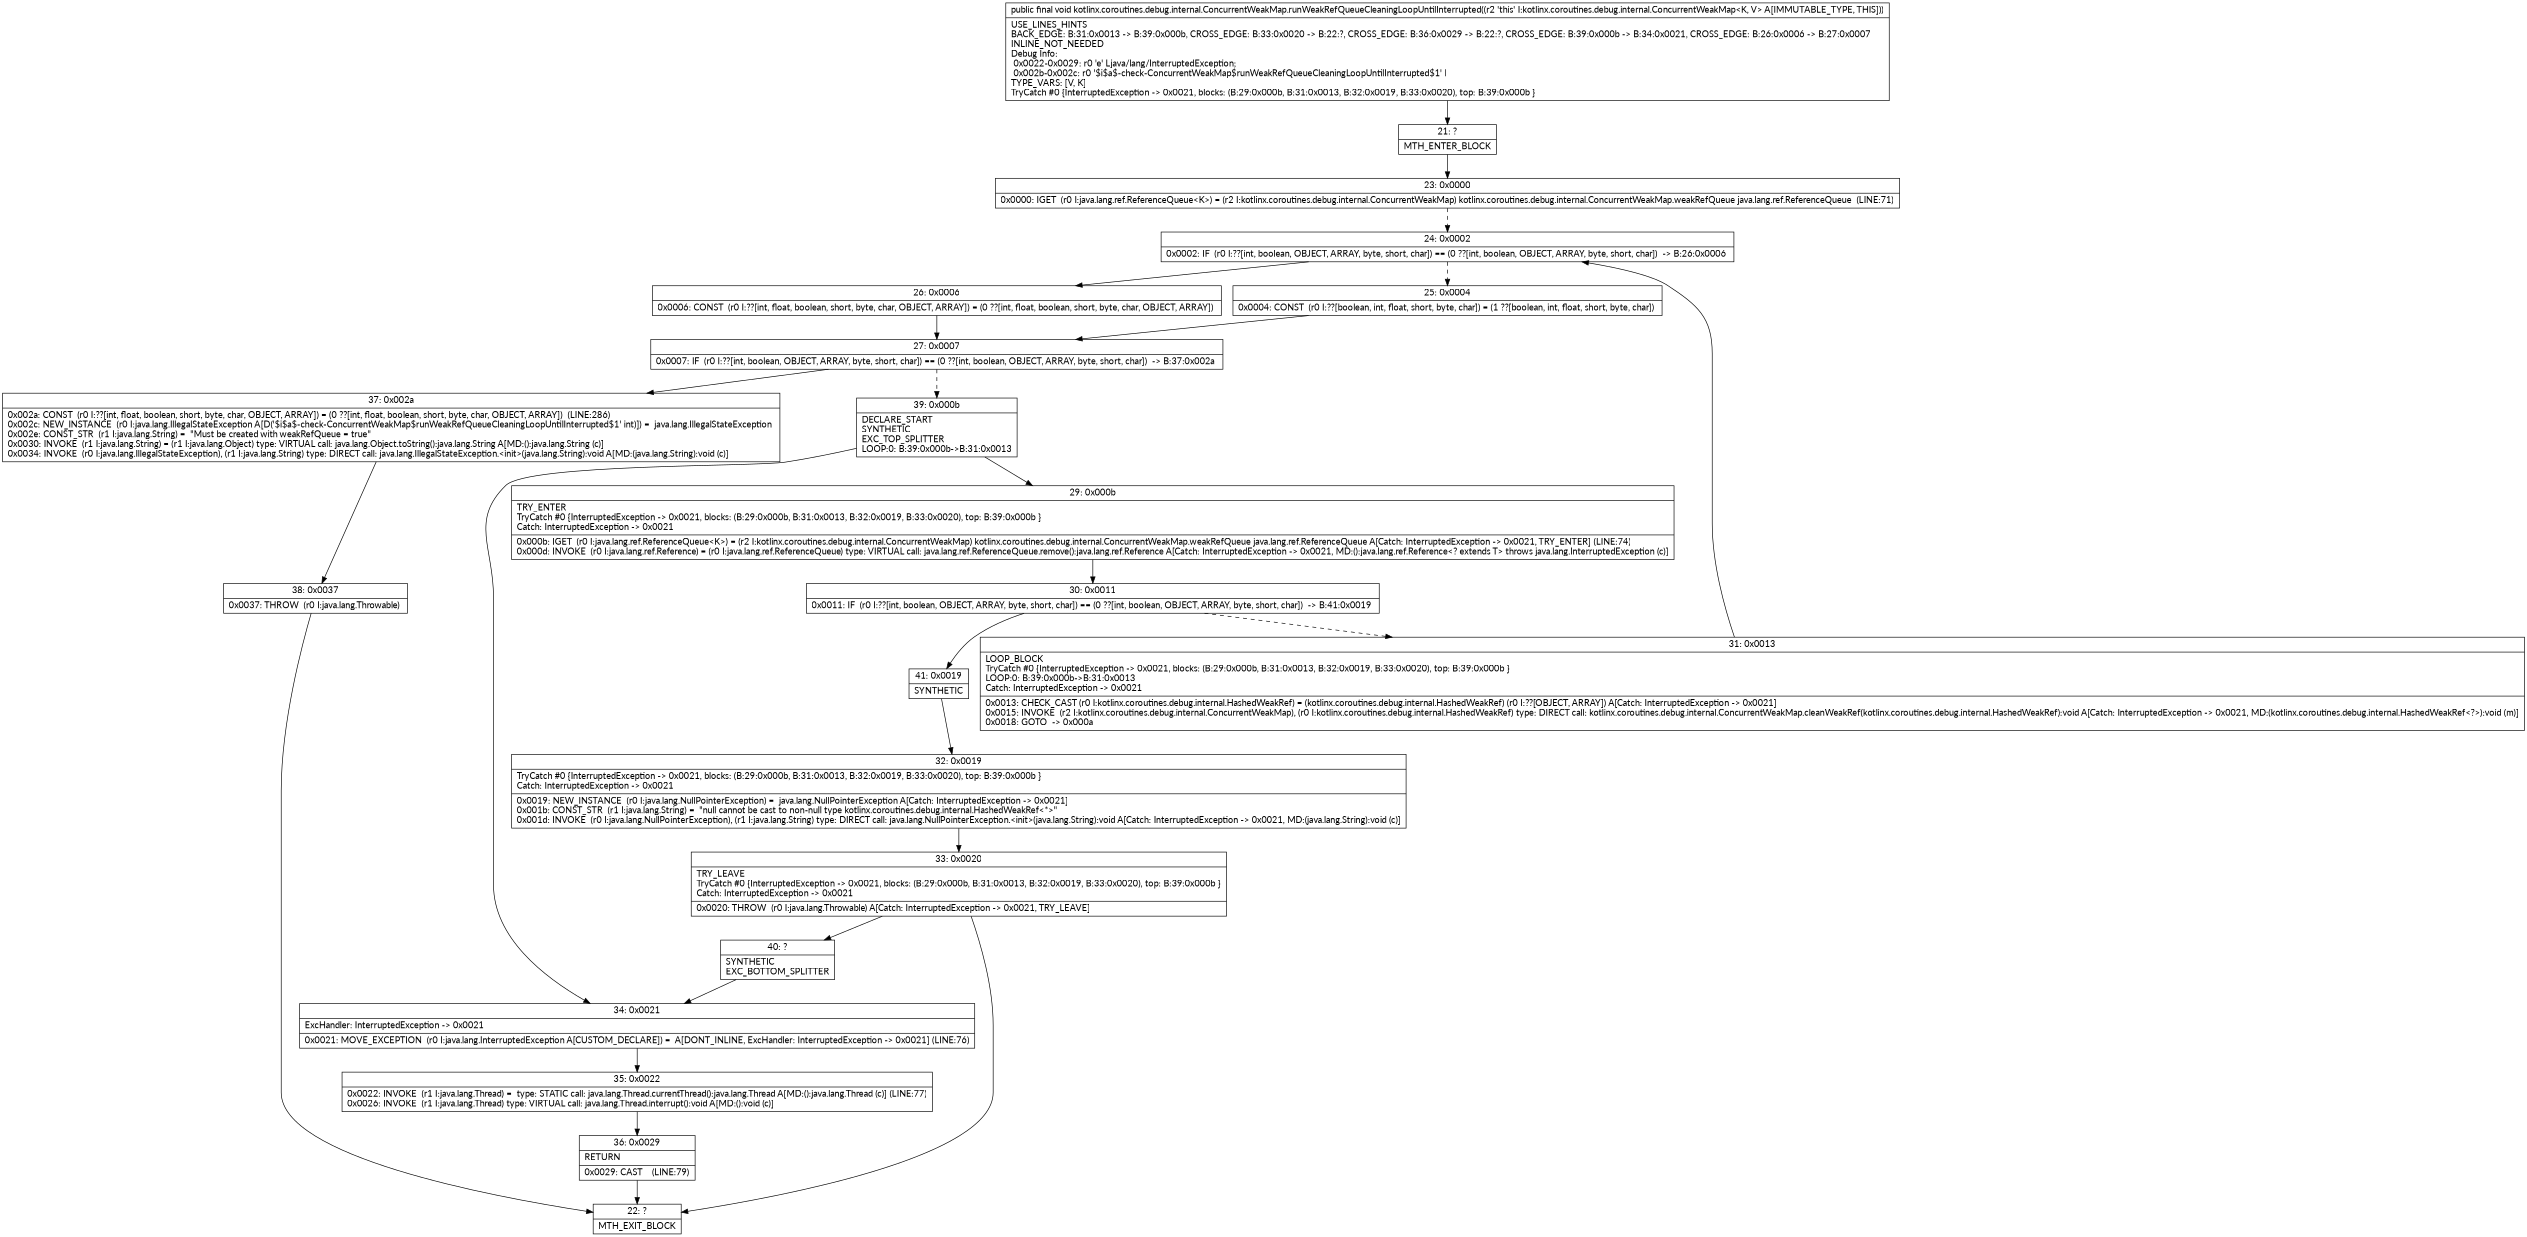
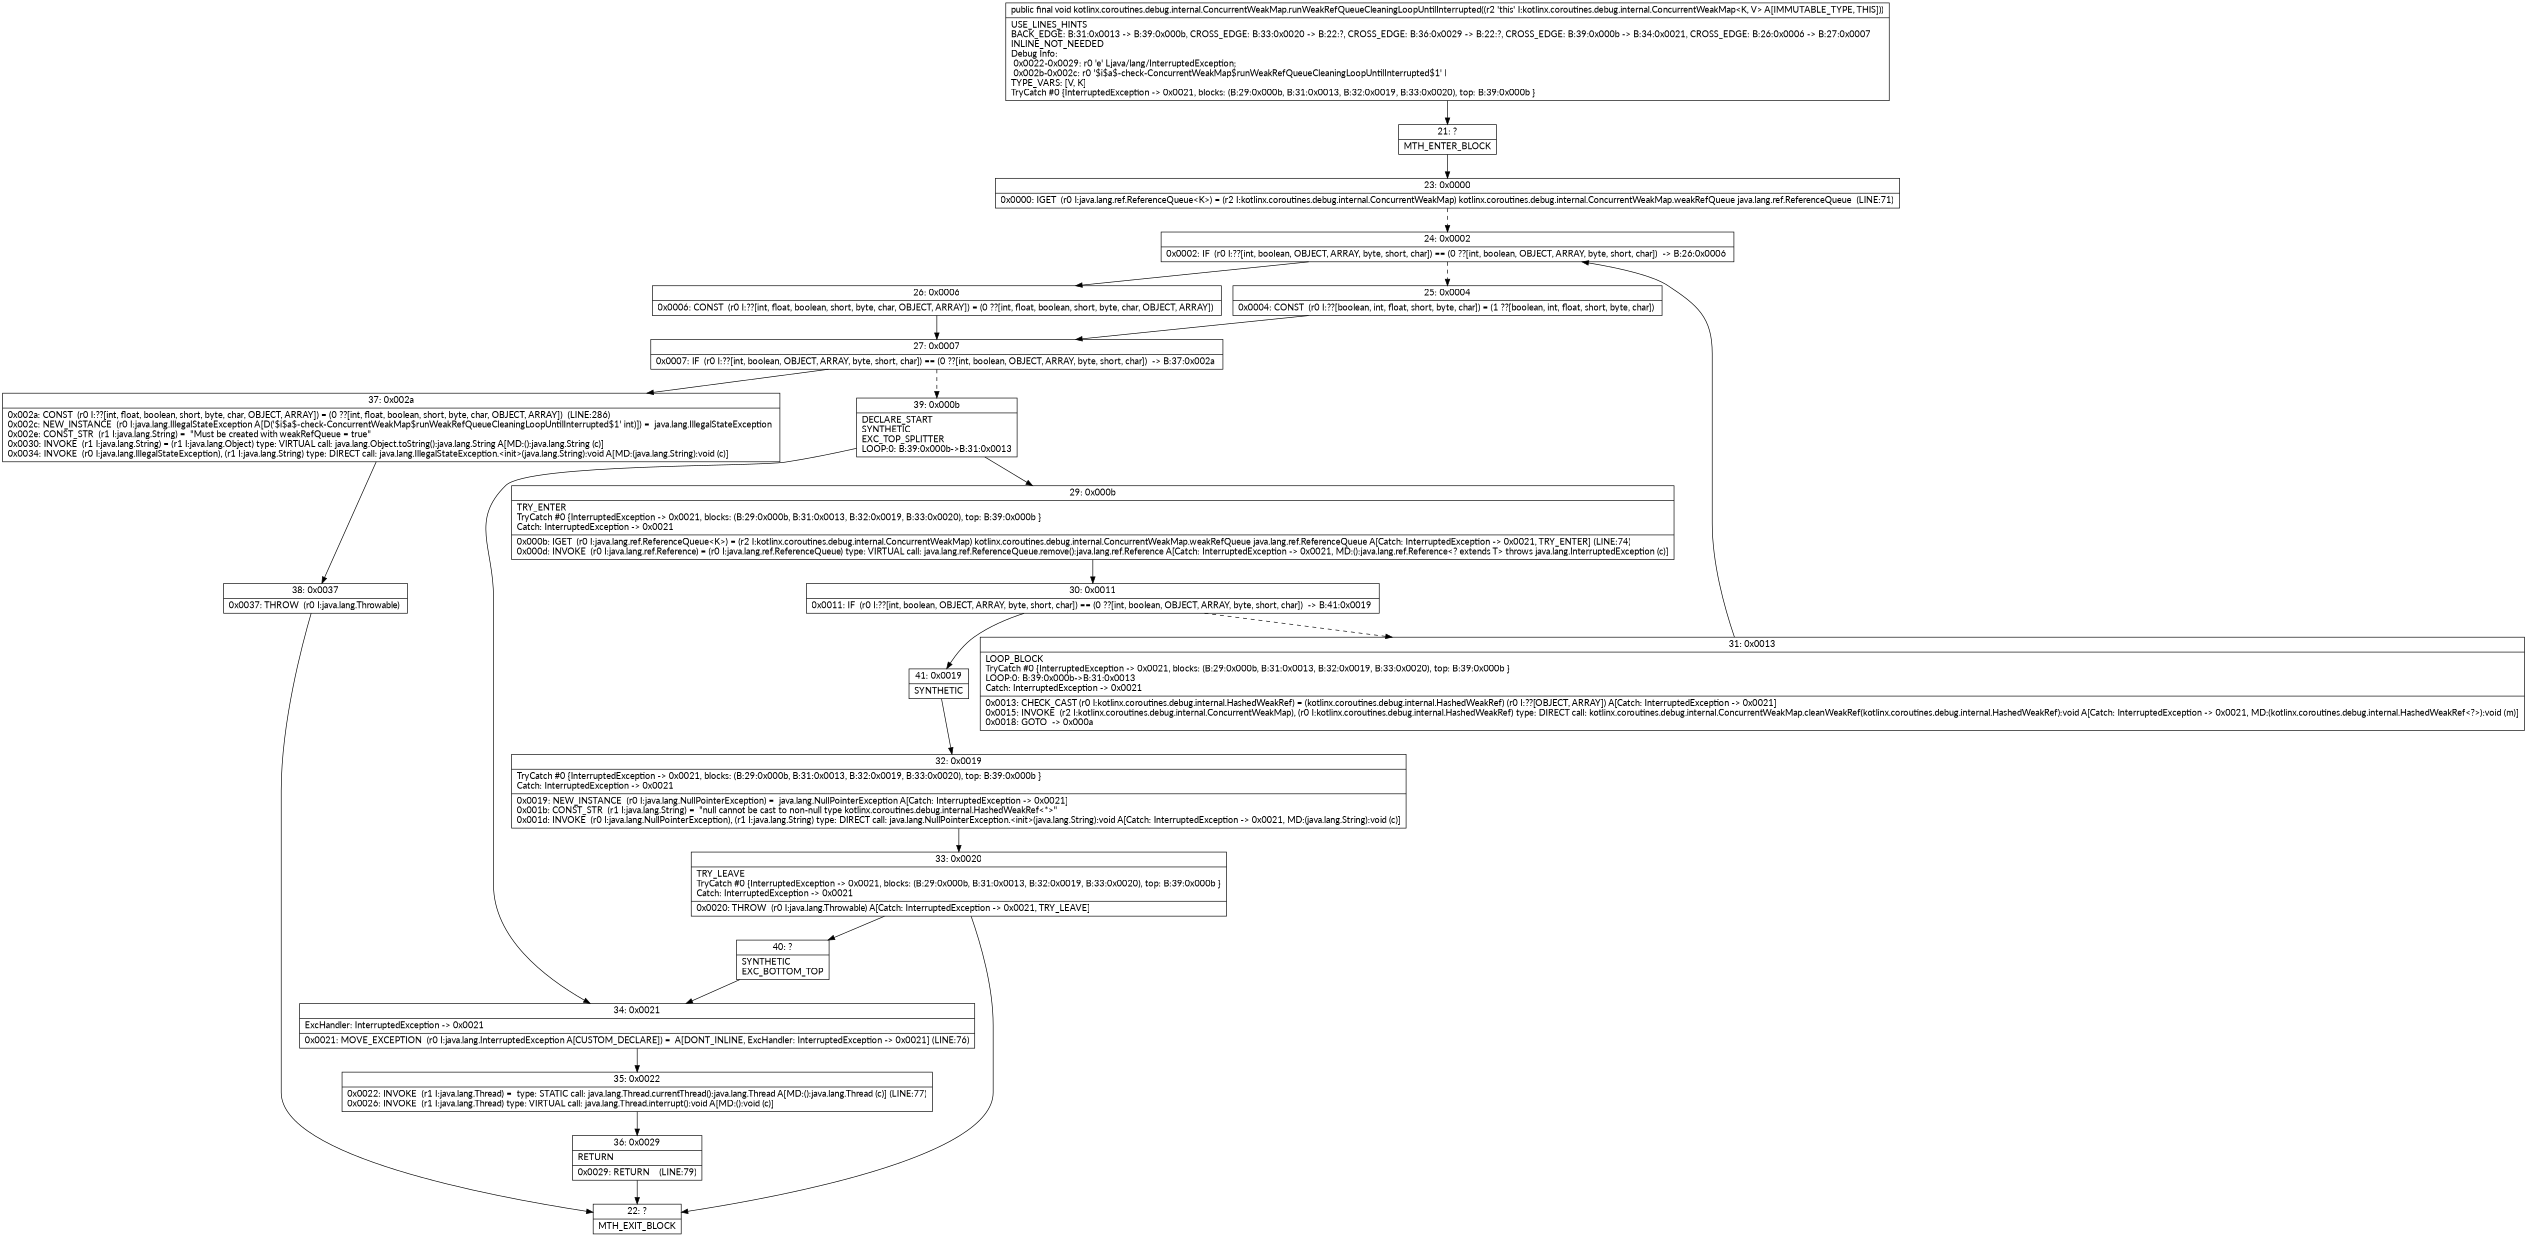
node "40: ?": text "EXC_BOTTOM_SPLITTER" -> "EXC_BOTTOM_TOP"
node "36: 0x0029": text "0x0029: CAST    (LINE:79)" -> "0x0029: RETURN    (LINE:79)"
